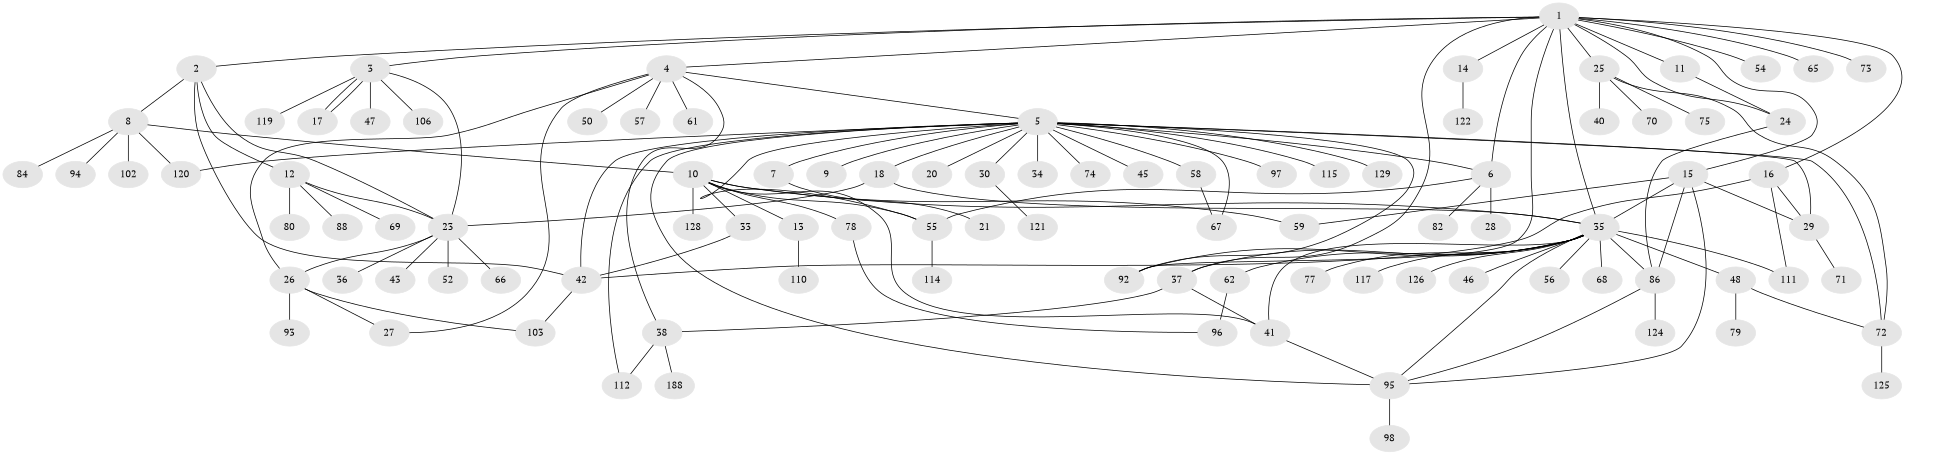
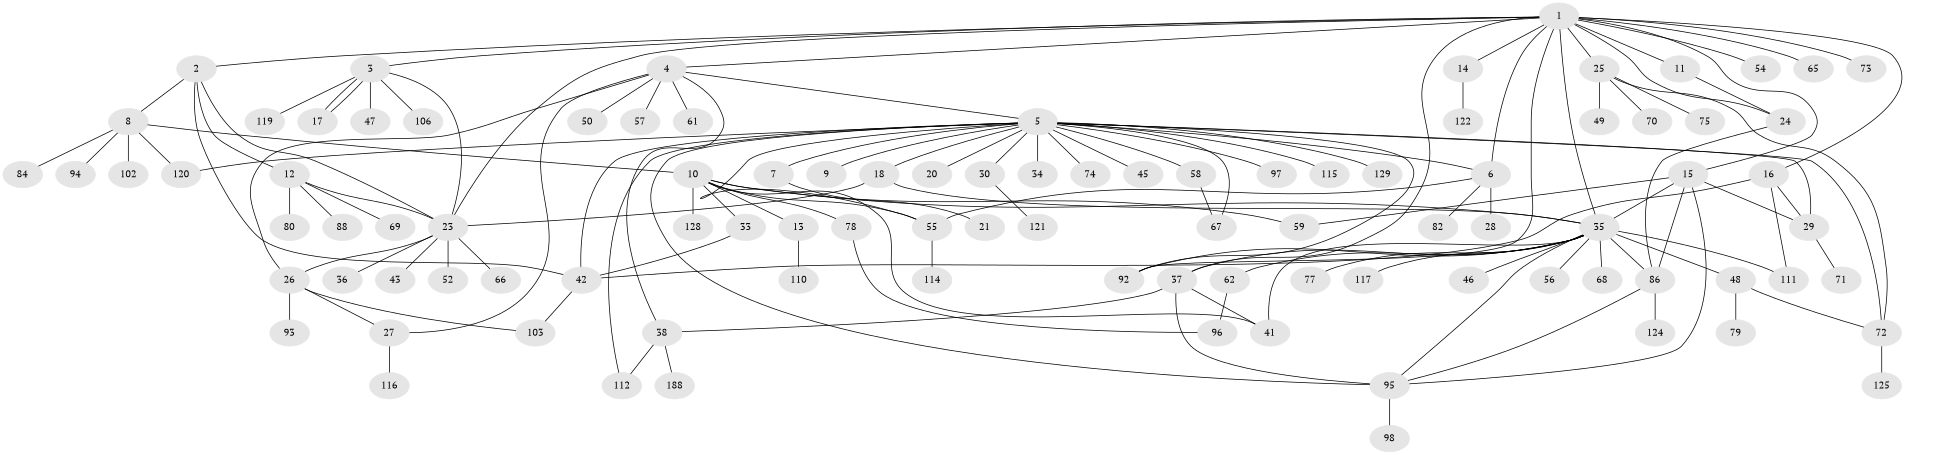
edge "1" -- "23": added
node "40": label "40" -> "49"
node "126": removed
edge "41" -- "95": now "37" -- "95"
node "116": added
